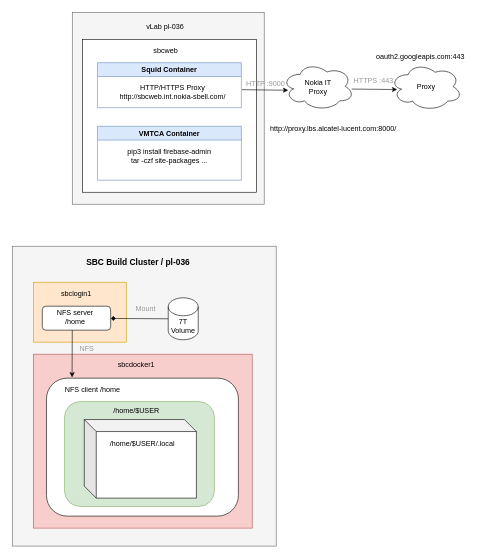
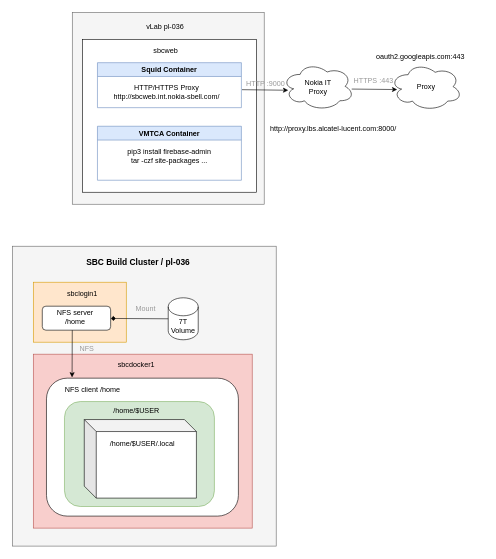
node "HTTP/HTTPS Proxy http://sbcweb.int.nokia-sbell.com/": moved (173, 92) -> (167, 92)
node "sbclogin1": moved (77, 294) -> (83, 294)
